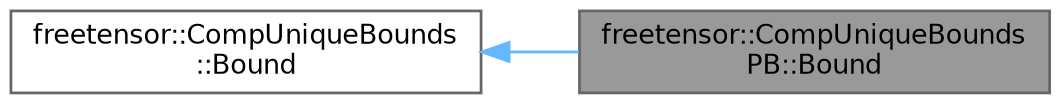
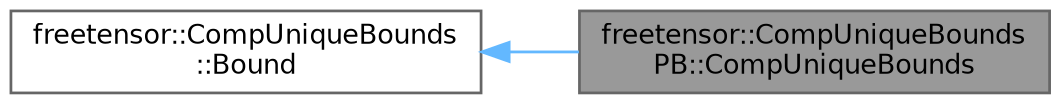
node "freetensor::CompUniqueBounds PB::Bound": label "freetensor::CompUniqueBounds PB::Bound" -> "freetensor::CompUniqueBounds PB::CompUniqueBounds"
